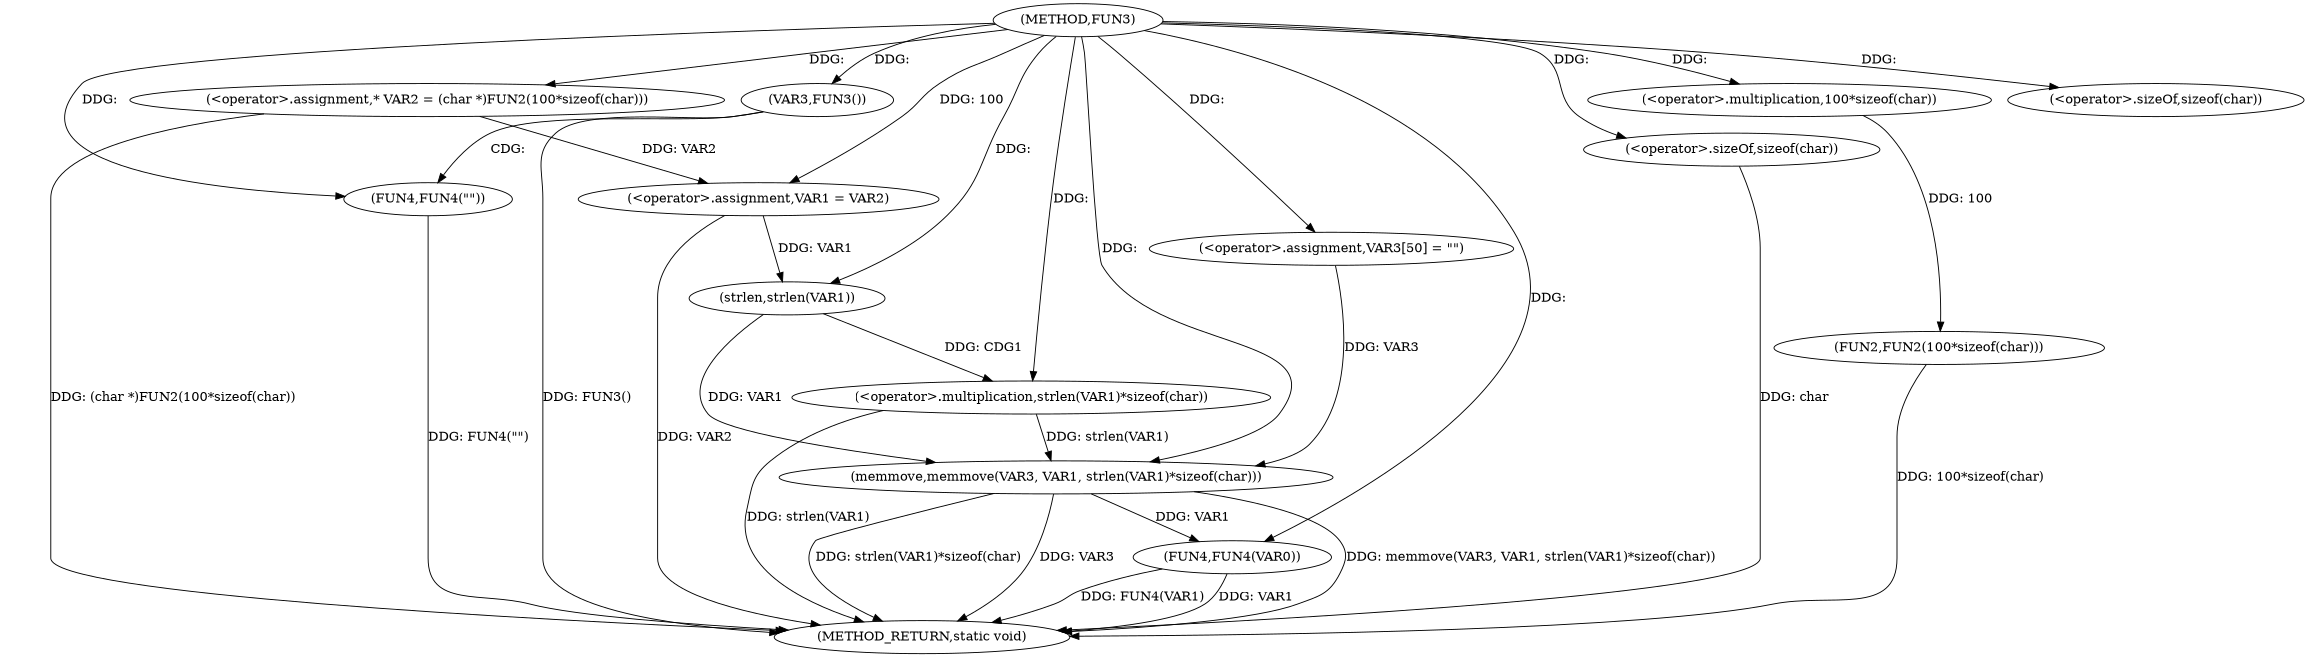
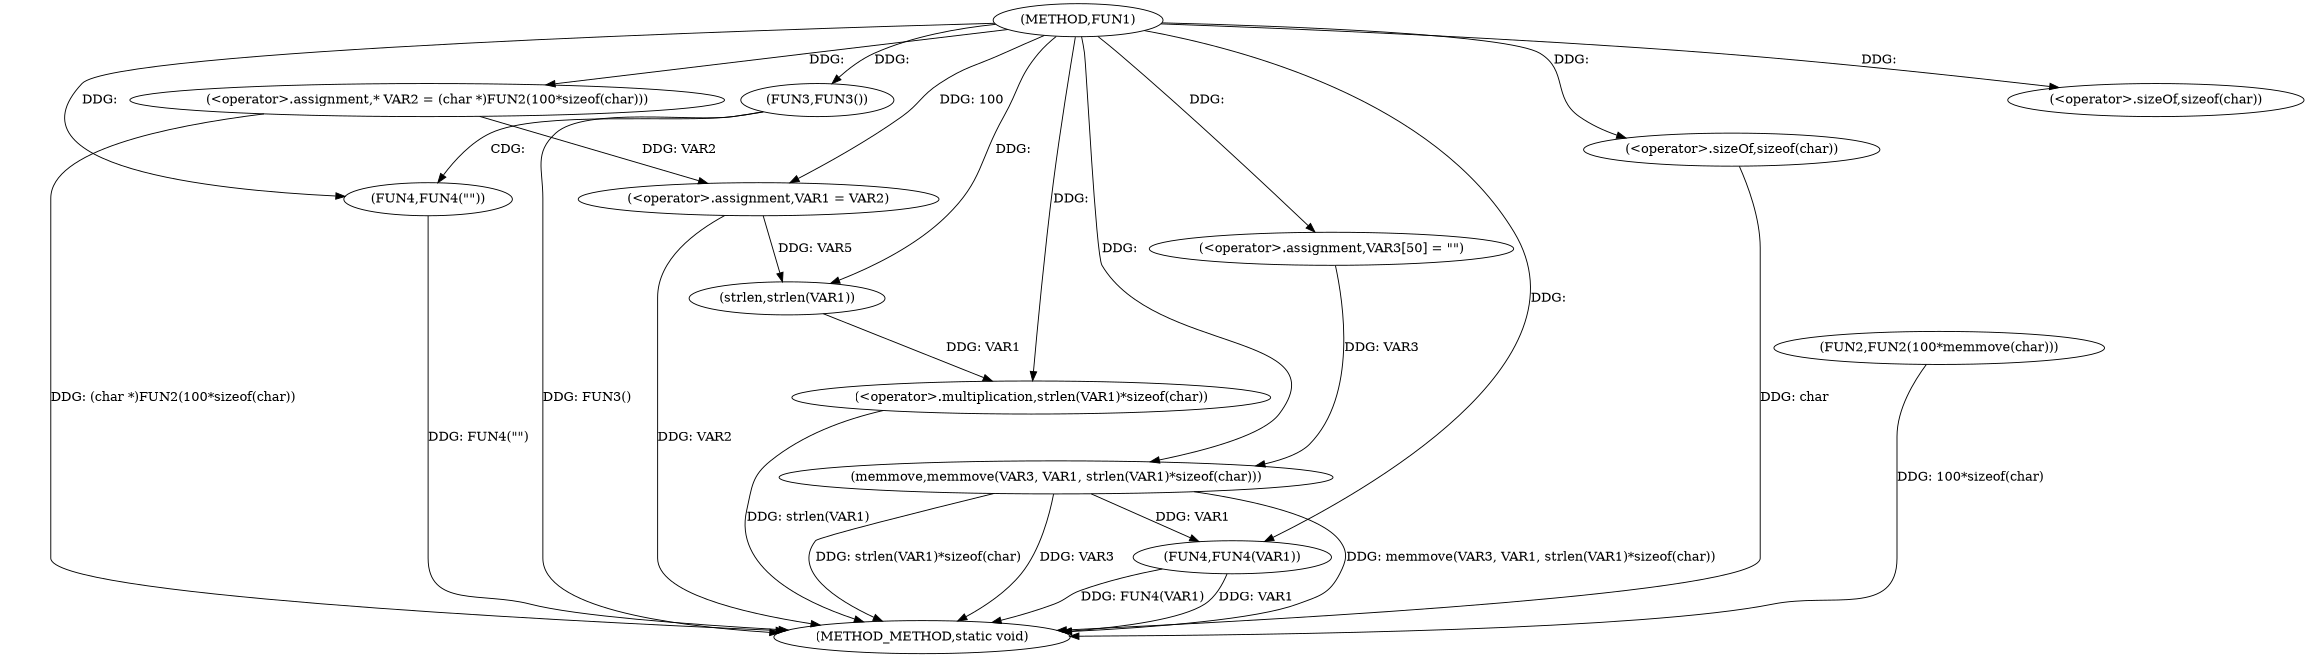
node "(METHOD,FUN3)": label "(METHOD,FUN3)" -> "(METHOD,FUN1)"
node "(VAR3,FUN3())": label "(VAR3,FUN3())" -> "(FUN3,FUN3())"
node "(<operator>.multiplication,100*sizeof(char))": removed
edge "(<operator>.assignment,VAR1 = VAR2)" -> "(strlen,strlen(VAR1))": label "DDG: VAR1" -> "DDG: VAR5"
edge "(strlen,strlen(VAR1))" -> "(<operator>.multiplication,strlen(VAR1)*sizeof(char))": label "DDG: CDG1" -> "DDG: VAR1"
node "(FUN2,FUN2(100*sizeof(char)))": label "(FUN2,FUN2(100*sizeof(char)))" -> "(FUN2,FUN2(100*memmove(char)))"
edge "(strlen,strlen(VAR1))" -> "(memmove,memmove(VAR3, VAR1, strlen(VAR1)*sizeof(char)))": removed, label "DDG: VAR1"
edge "(<operator>.multiplication,strlen(VAR1)*sizeof(char))" -> "(memmove,memmove(VAR3, VAR1, strlen(VAR1)*sizeof(char)))": removed, label "DDG: strlen(VAR1)"
node "(FUN4,FUN4(VAR0))": label "(FUN4,FUN4(VAR0))" -> "(FUN4,FUN4(VAR1))"
node "(METHOD_RETURN,static void)": label "(METHOD_RETURN,static void)" -> "(METHOD_METHOD,static void)"
